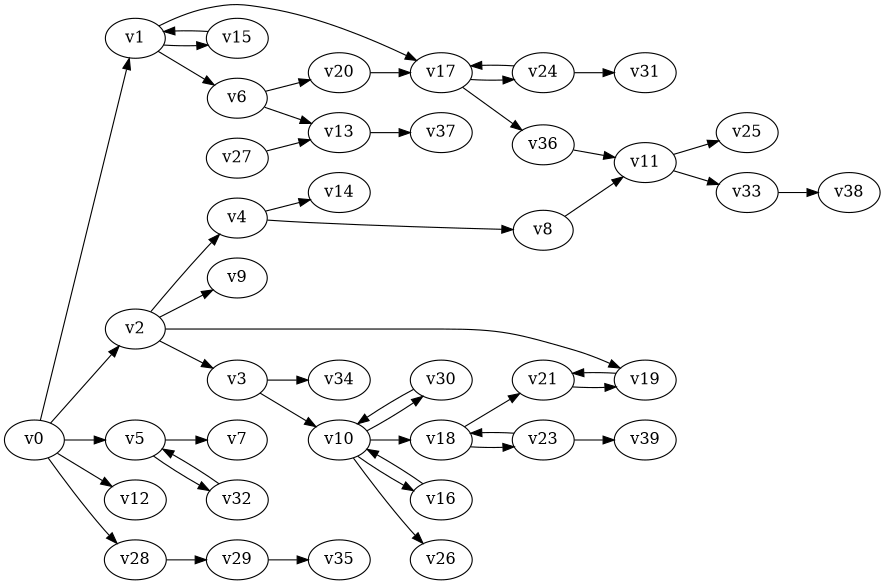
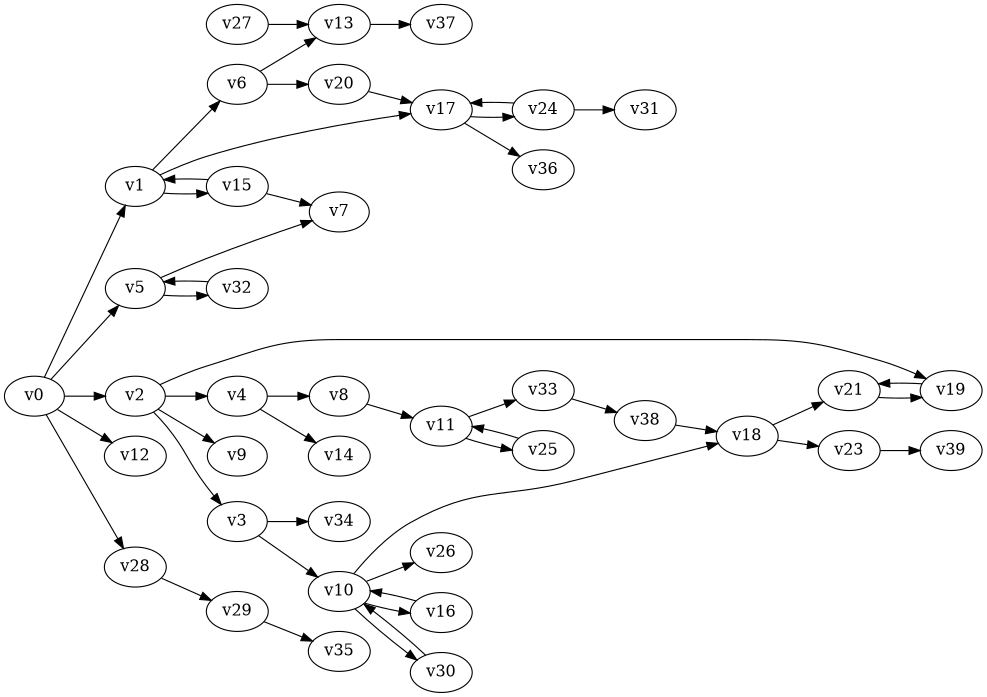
edge "v36" -> "v11": now "v25" -> "v11"
edge "v15" -> "v7": added
edge "v23" -> "v18": now "v38" -> "v18"
